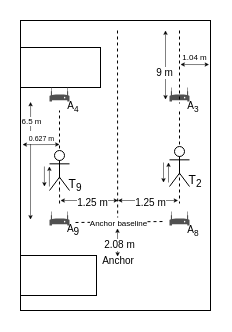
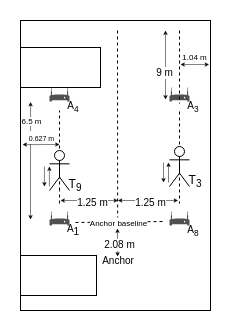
node "T2": label "T2" -> "T3"
node "A9": label "A9" -> "A1"
